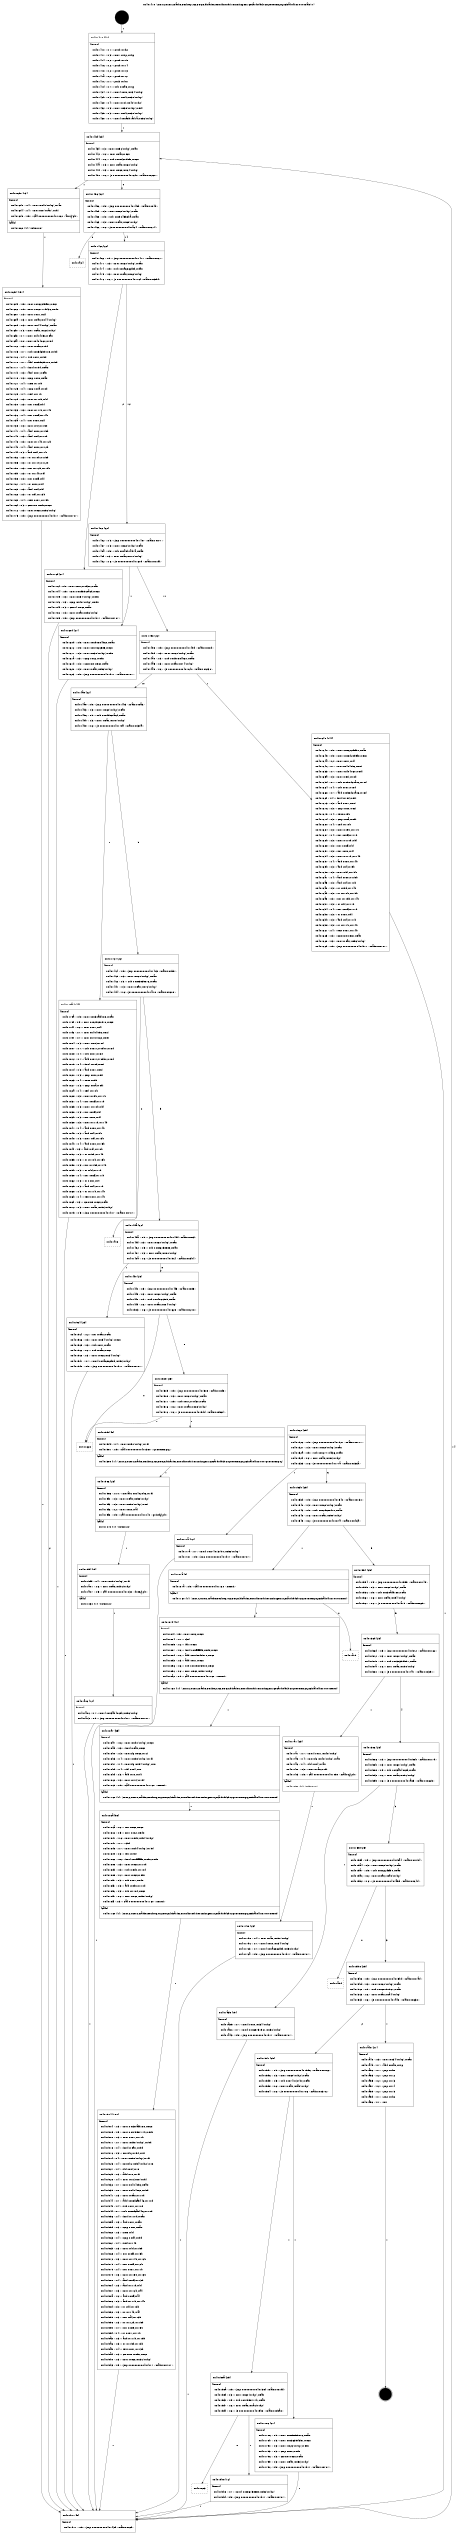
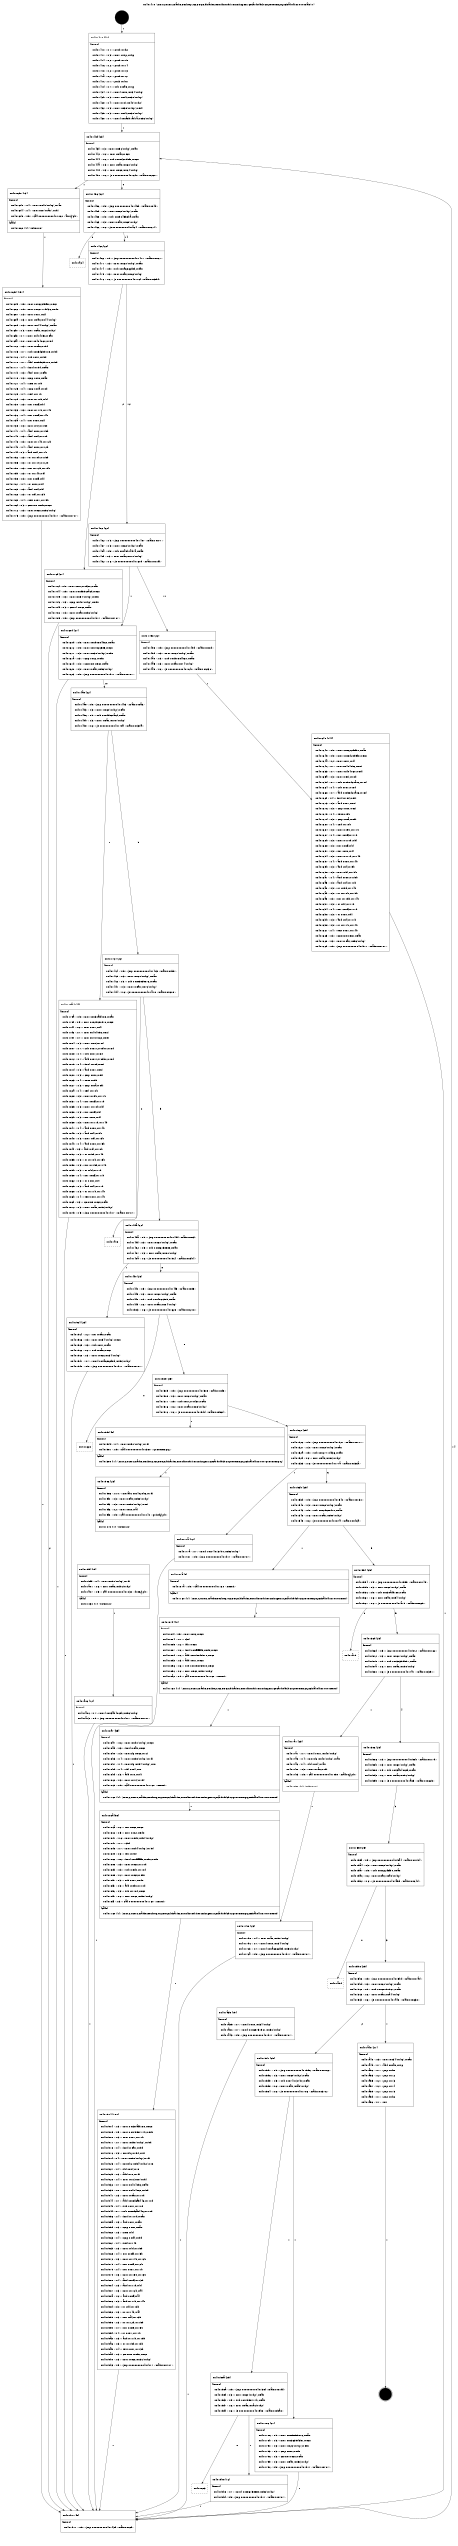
edge "0x401498 [22]" -> "0x4014ae [22]": now "0x40160d [27]" -> "0x4014ae [22]"
edge "0x401509 [25]" -> "0x401628": now "0x401509 [25]" -> "0x401522 [25]"
edge "0x4019e6 [23]" -> "0x4019fd [15]": removed, label "1"
edge "0x40187a [5]" -> "0x401a79": now "0x401554 [25]" -> "0x401a79"
edge "0x401586 [25]" -> "0x401a35 [19]": removed, label "1"
